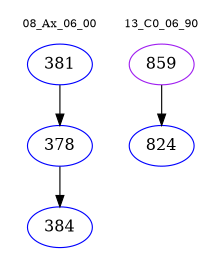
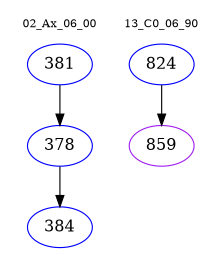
cluster "08_Ax_06_00": label "08_Ax_06_00" -> "02_Ax_06_00"
edge "859" -> "824": reversed
